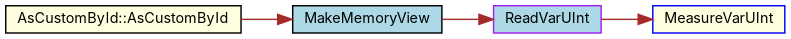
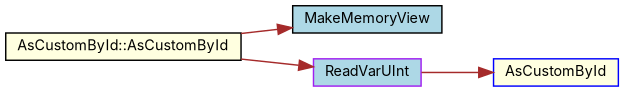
edge "MakeMemoryView" -> "ReadVarUInt": now "AsCustomById::AsCustomById" -> "ReadVarUInt"
node "MeasureVarUInt": label "MeasureVarUInt" -> "AsCustomById"
